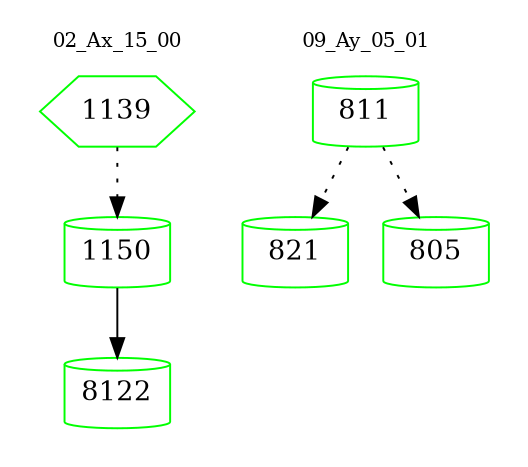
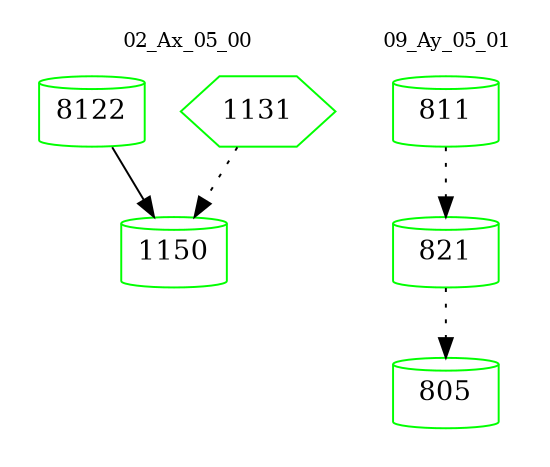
cluster "02_Ax_15_00": label "02_Ax_15_00" -> "02_Ax_05_00"
node "1139": label "1139" -> "1131"
edge "811" -> "805": now "821" -> "805"
edge "1150" -> "8122": reversed
